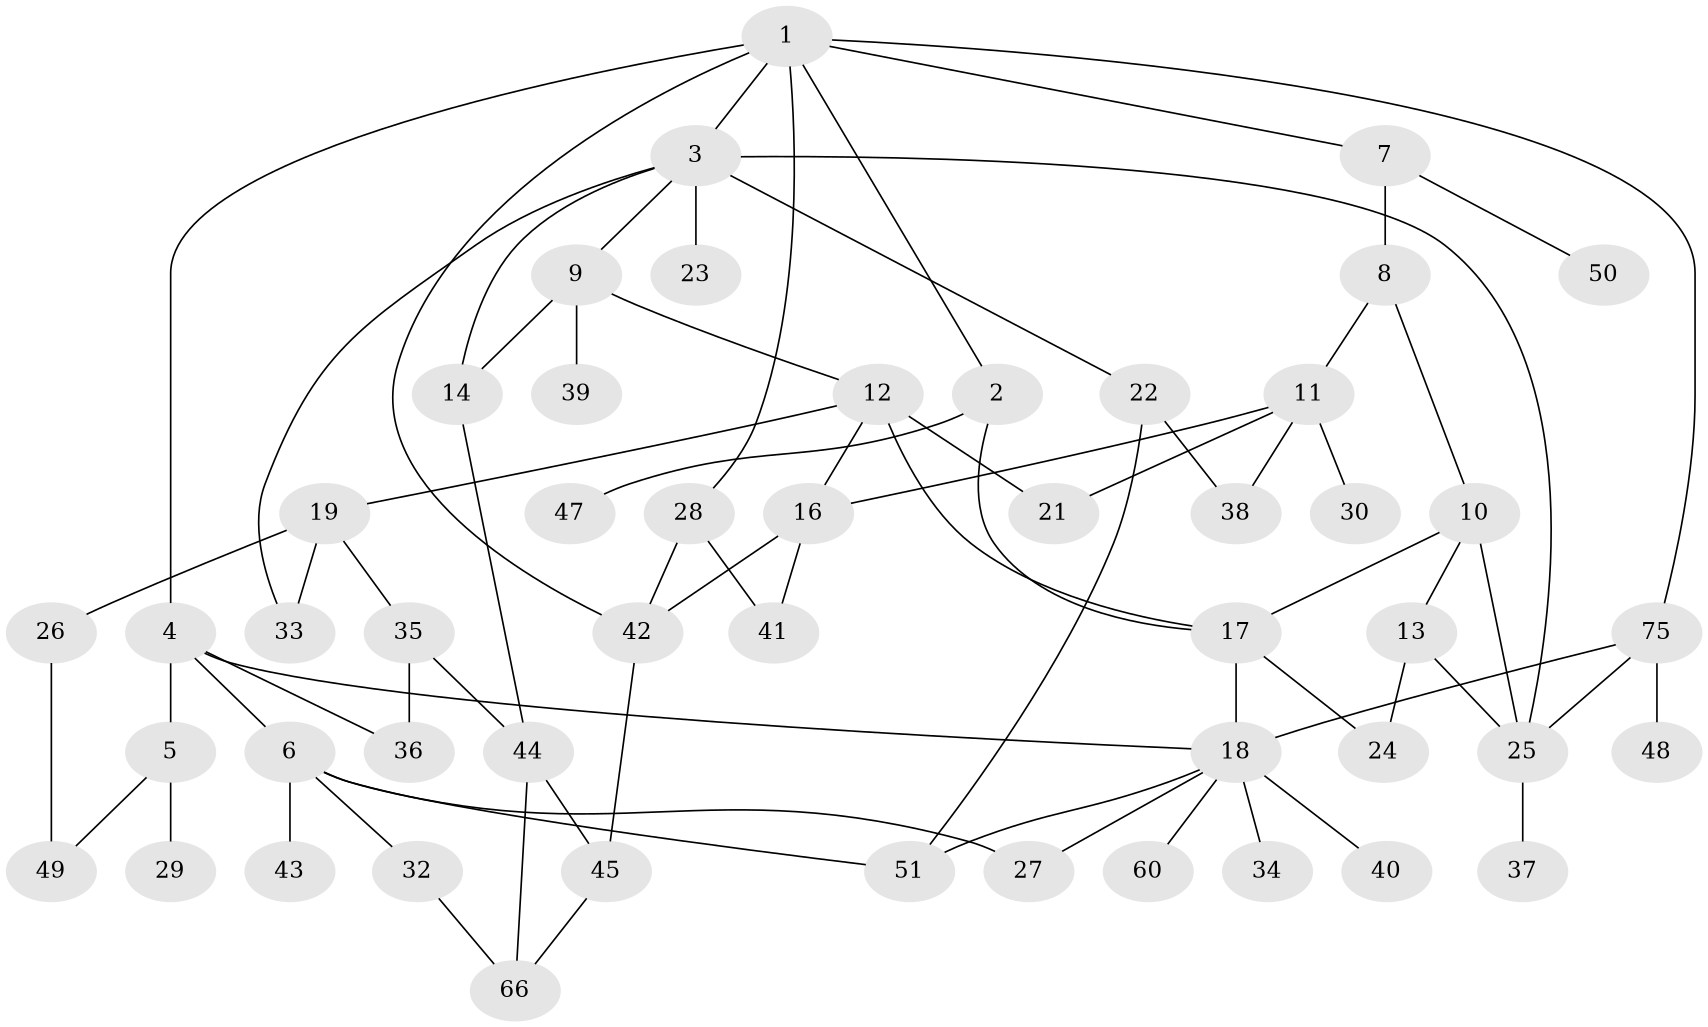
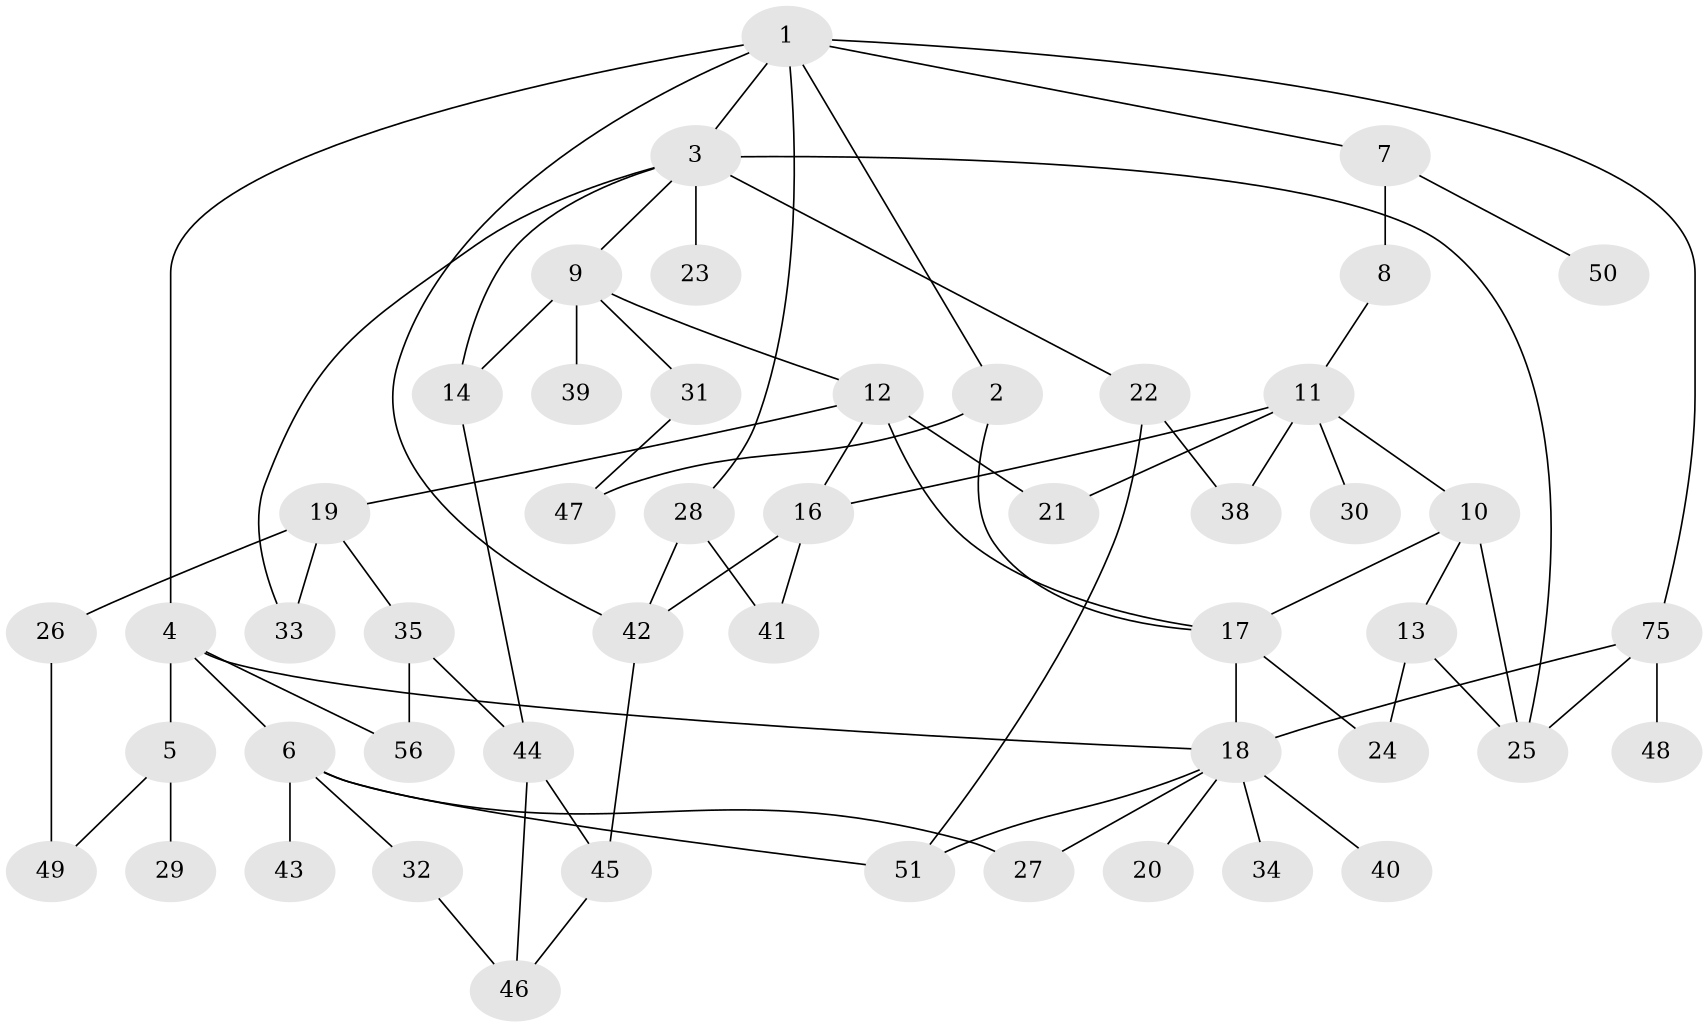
node "31": added
edge "8" -- "10": now "11" -- "10"
node "36": label "36" -> "56"
node "60": label "60" -> "20"
node "37": removed
node "66": label "66" -> "46"
